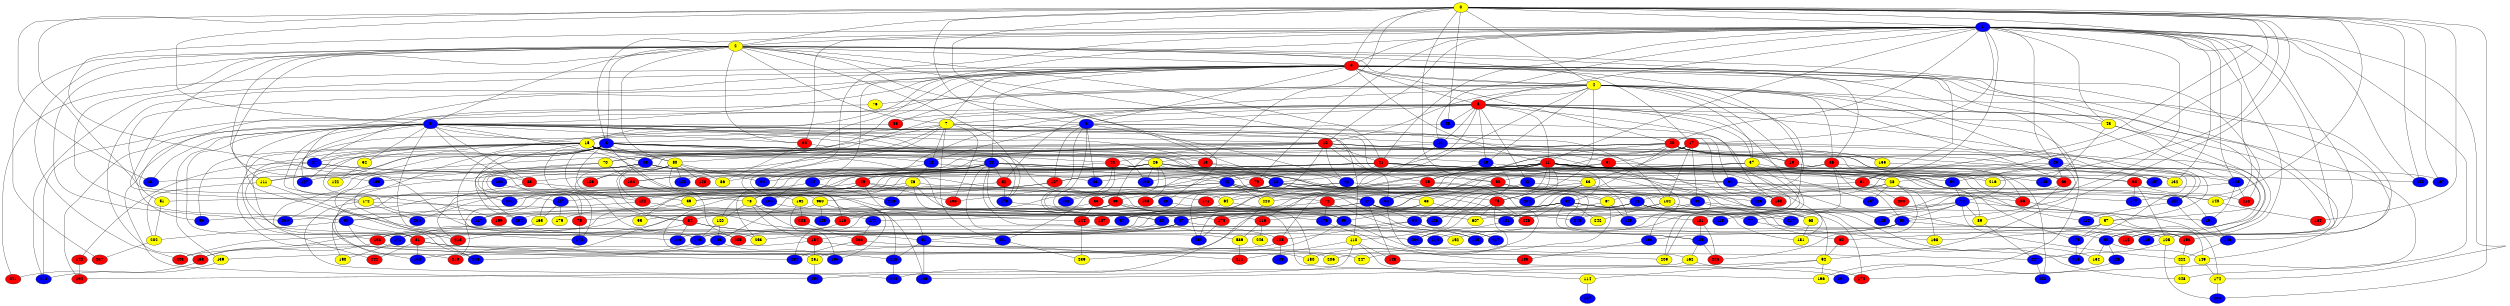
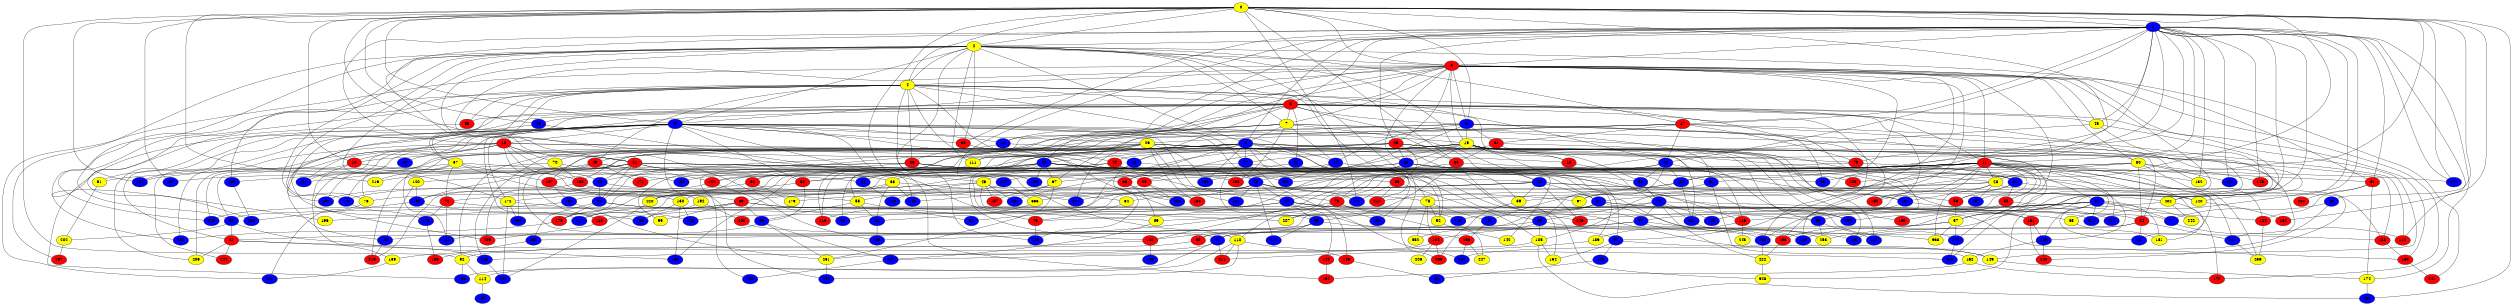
edge "0" -- "46": added
edge "2" -- "80": removed
edge "26" -- "76": added
node "155": removed
edge "15" -- "64": removed
node "86": removed
edge "111" -- "202": removed
edge "33" -- "76": added
edge "37" -- "58": added
node "930": label "930" -> "130"
node "97": added
node "102": label "102" -> "402"
edge "78" -- "120": now "78" -- "52"
node "165": label "165" -> "565"
node "607": label "607" -> "207"
node "589": label "589" -> "189"
node "152": label "152" -> "552"
node "168": label "168" -> "968"
edge "105" -- "154": added
edge "67" -- "206": now "67" -- "251"
node "190": removed
node "180": removed
edge "92" -- "196": removed
node "248": label "248" -> "948"
